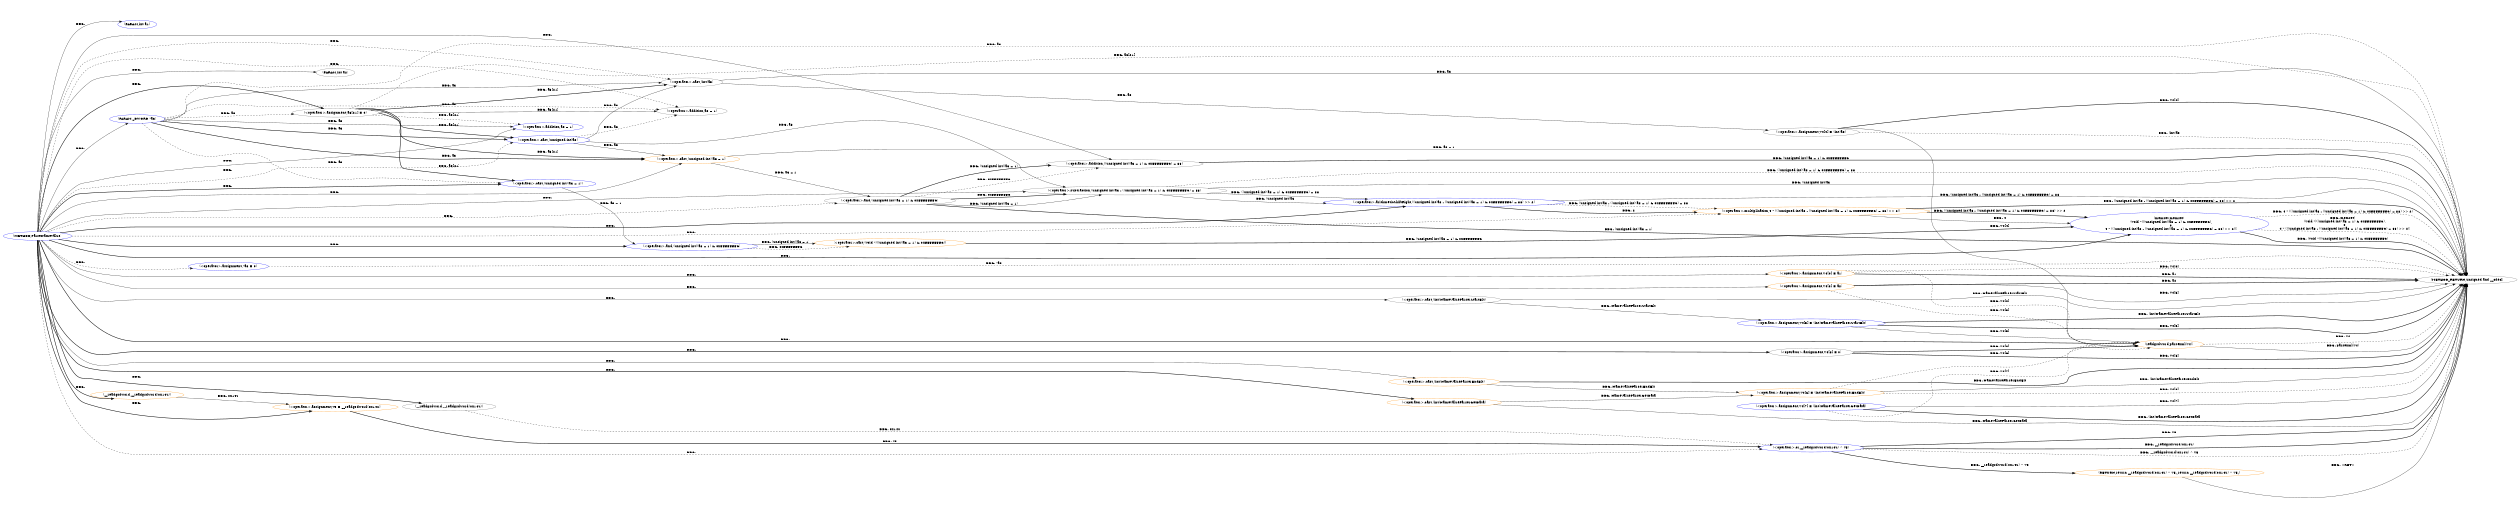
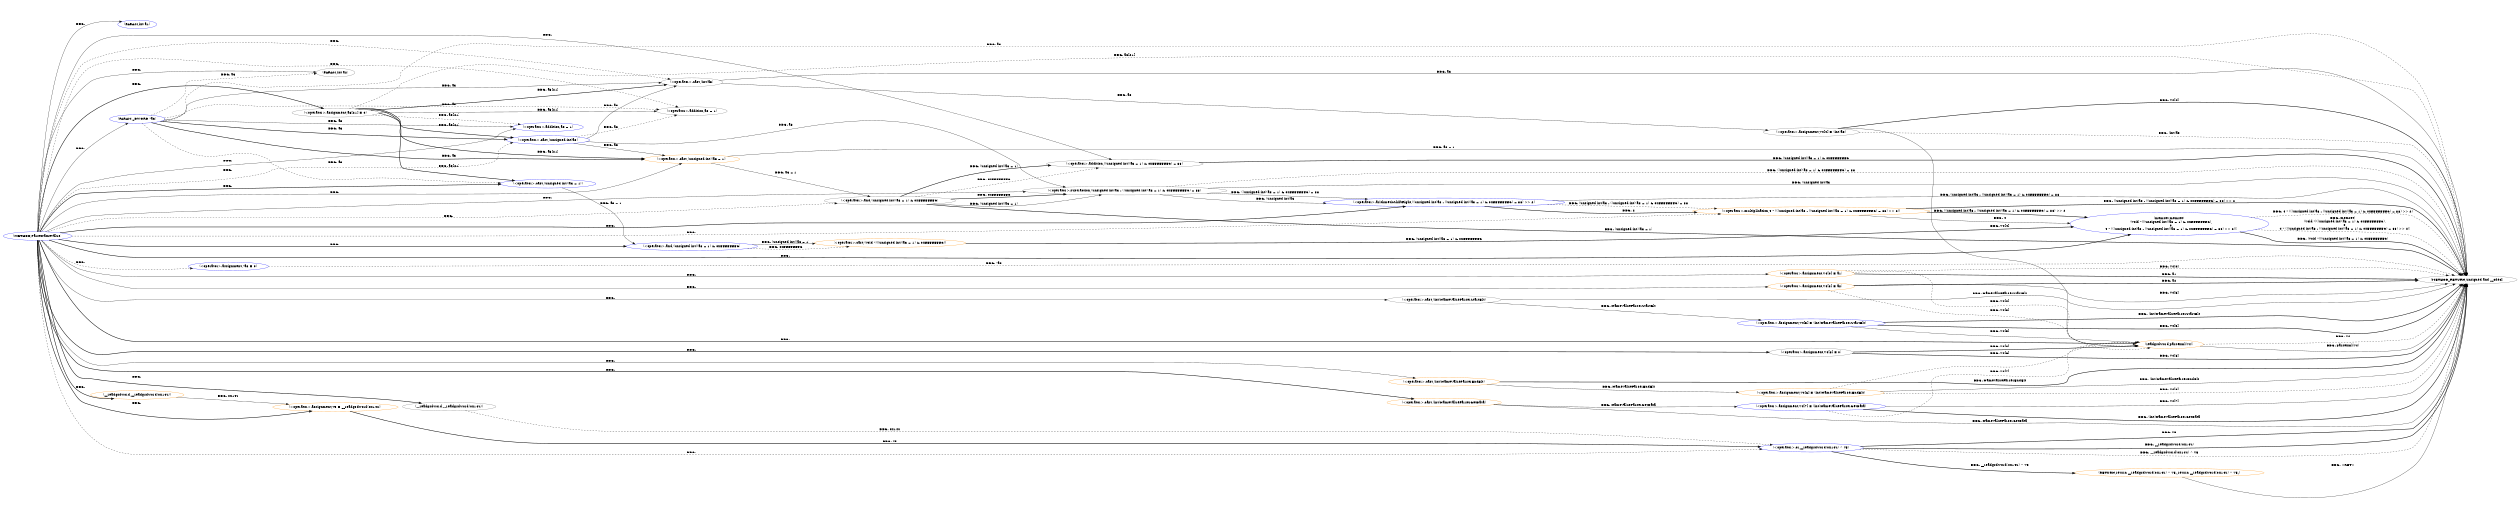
edge "(PARAM,_DWORD *a3)" -> "(<operator>.assignment,a3[21] = 0)": now "(PARAM,_DWORD *a3)" -> "(PARAM,int a2)"
edge "(<operator>.cast,(int)NameValueParserGetData)" -> "(<operator>.assignment,v4[6] = (int)NameValueParserEndElt)": now "(<operator>.cast,(int)NameValueParserGetData)" -> "(<operator>.assignment,v4[7] = (int)NameValueParserGetData)"
